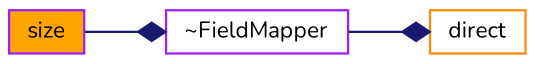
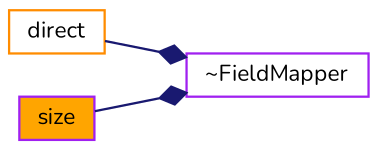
edge "~FieldMapper" -> "direct": reversed
